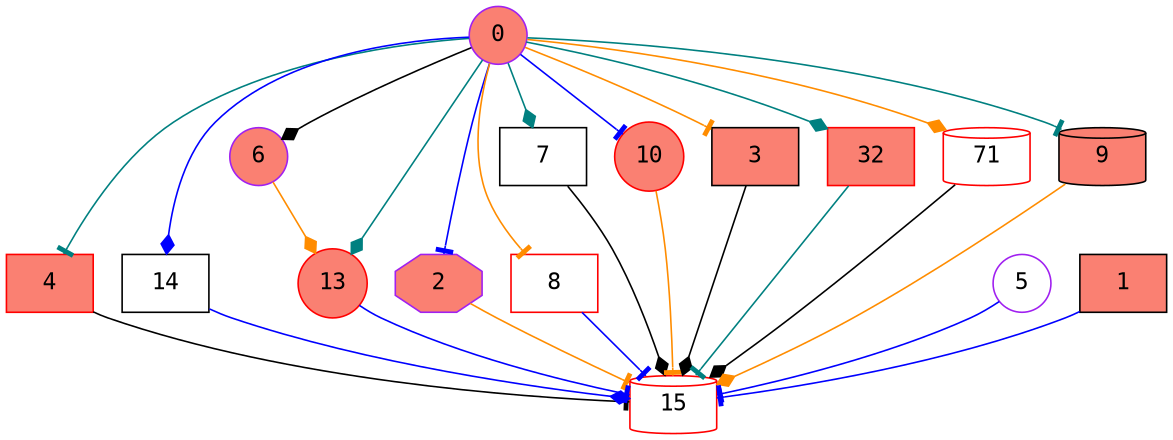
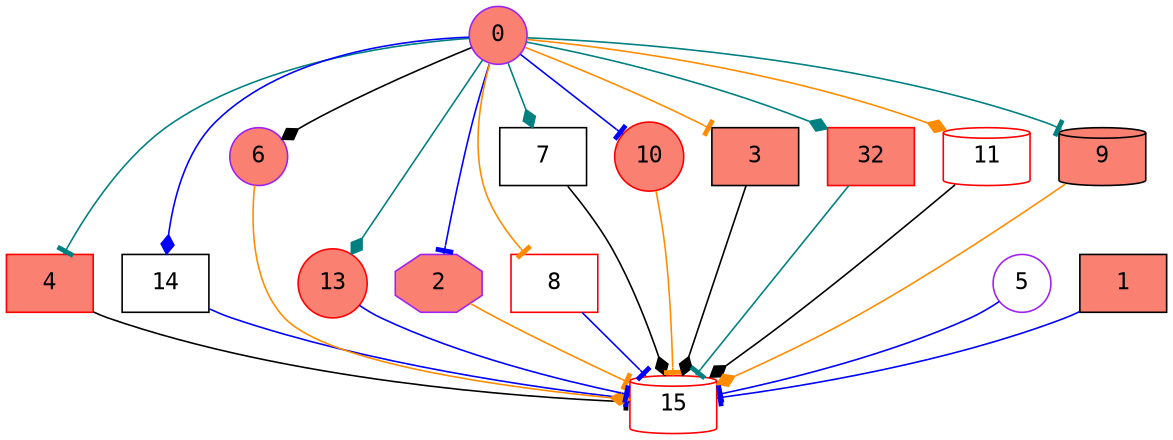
node "71": label "71" -> "11"
edge "6" -> "13": now "6" -> "15"
edge "14" -> "15": arrowhead diamond -> tee
